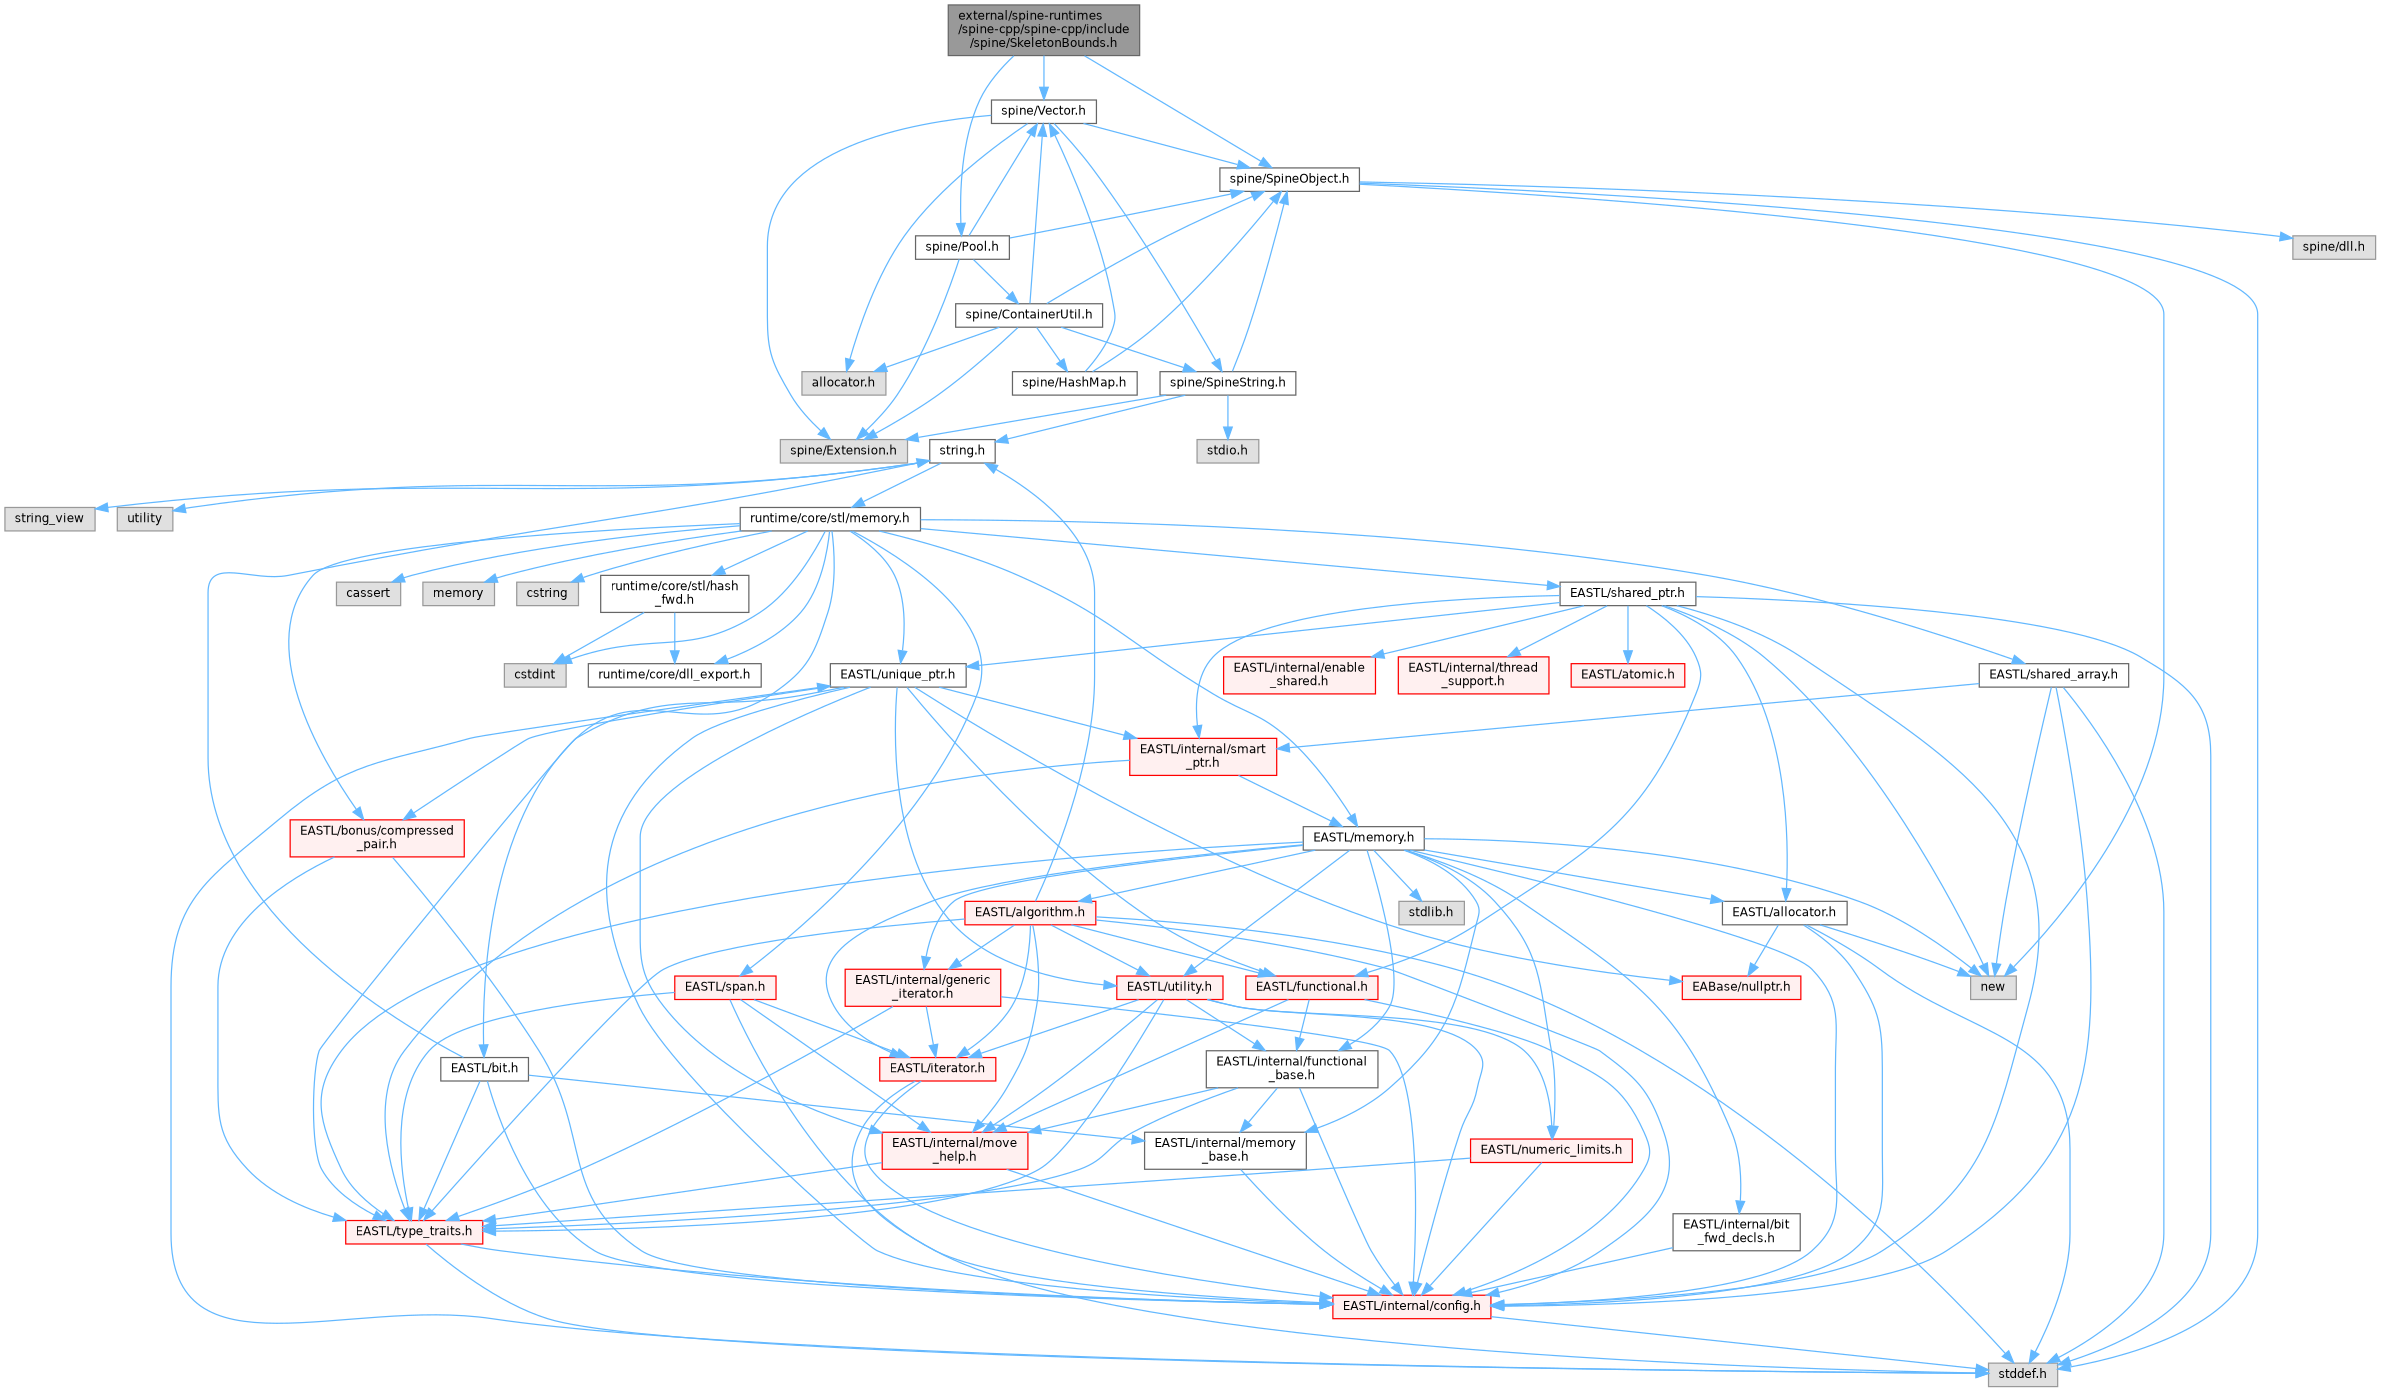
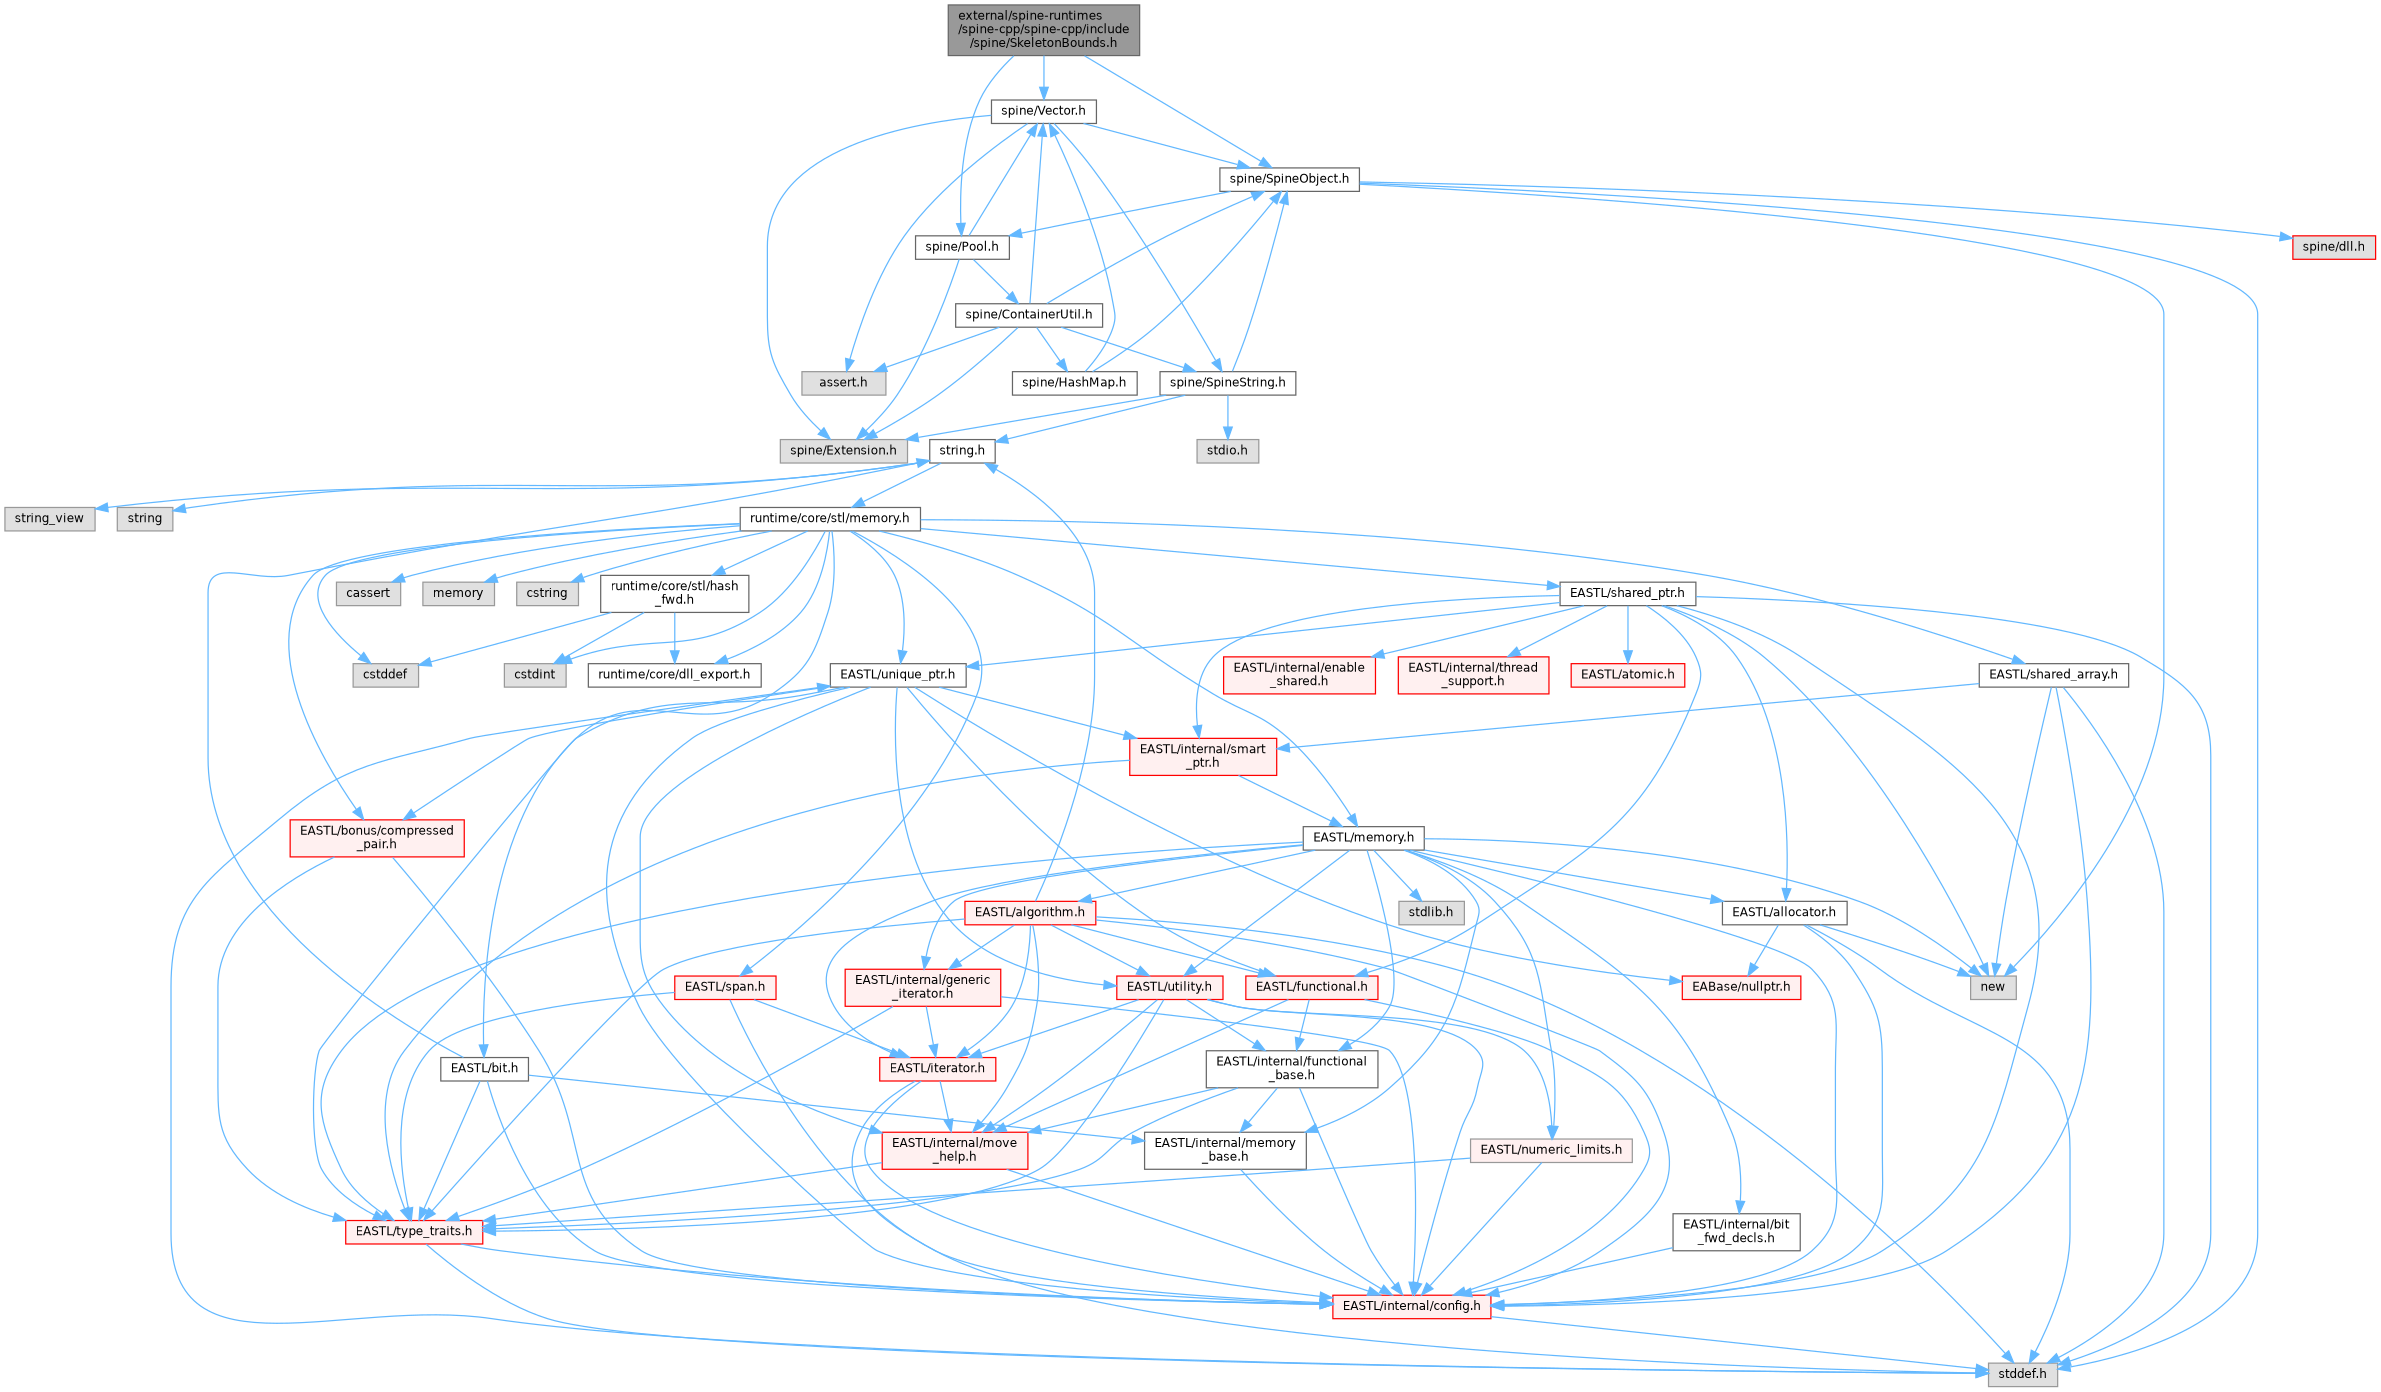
edge "spine/Pool.h" -> "spine/SpineObject.h": reversed
node "spine/dll.h": color grey60 -> red
node "allocator.h": label "allocator.h" -> "assert.h"
node "utility": label "utility" -> "string"
node "cstddef": added
edge "EASTL/span.h" -> "EASTL/internal/move _help.h": now "EASTL/iterator.h" -> "EASTL/internal/move _help.h"
node "EASTL/numeric_limits.h": color red -> grey60
